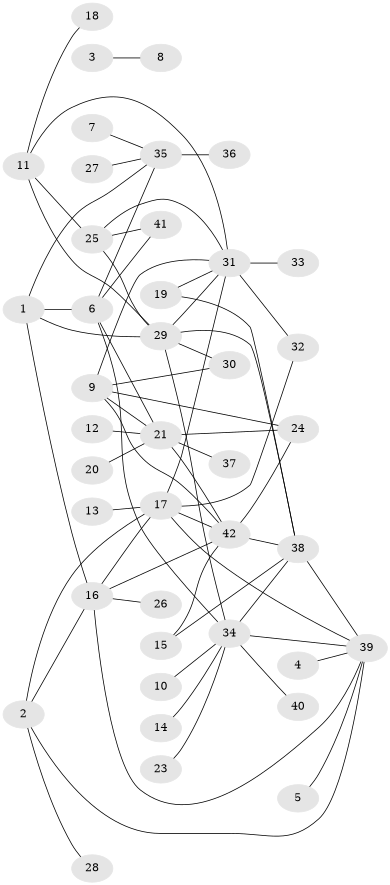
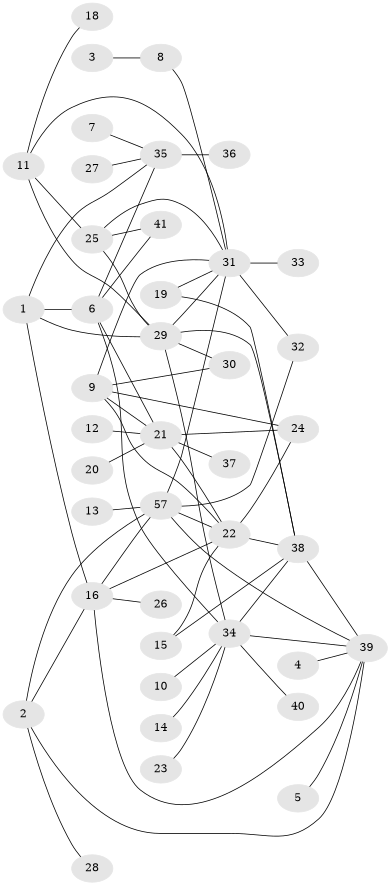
edge "8" -- "31": added
node "17": label "17" -> "57"
node "42": label "42" -> "22"
